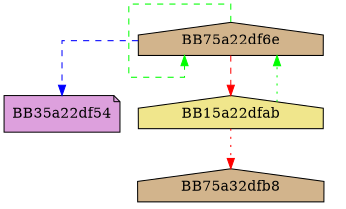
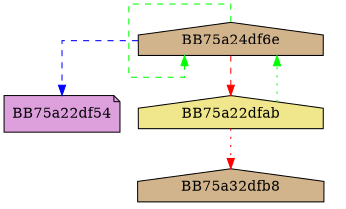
node "BB75a22df6e": label "BB75a22df6e" -> "BB75a24df6e"
node "BB35a22df54": label "BB35a22df54" -> "BB75a22df54"
node "BB15a22dfab": label "BB15a22dfab" -> "BB75a22dfab"
